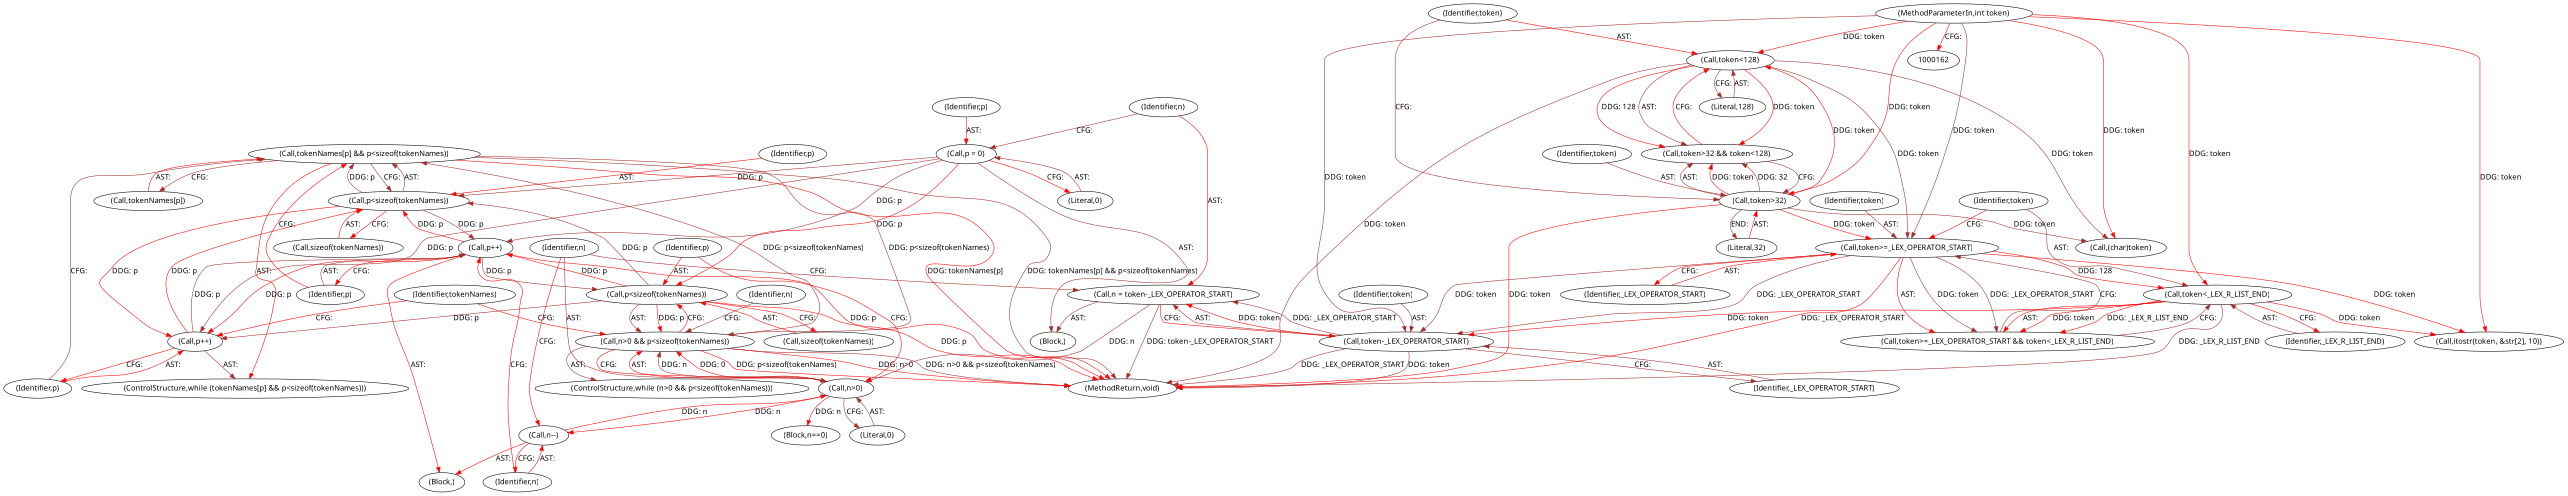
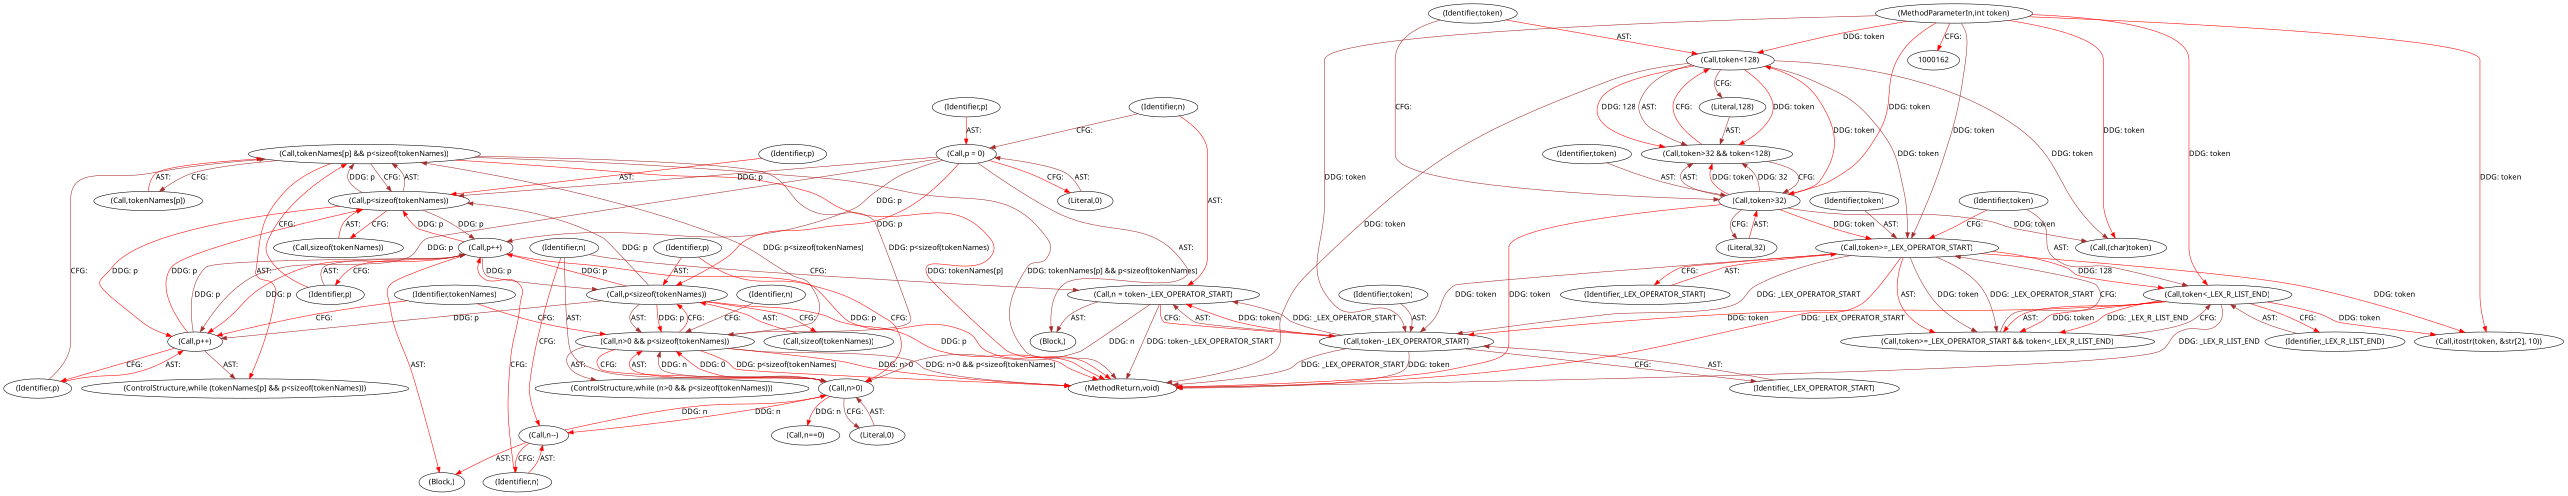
edge "(Literal,128)" -> "(Call,token<128)": now "(Literal,128)" -> "(Call,token>32 && token<128)"
edge "(Call,token>32)" -> "(Literal,32)": label "END: " -> "CFG: "
node "(Block,n==0)": label "(Block,n==0)" -> "(Call,n==0)"
